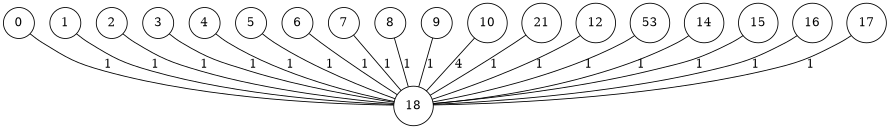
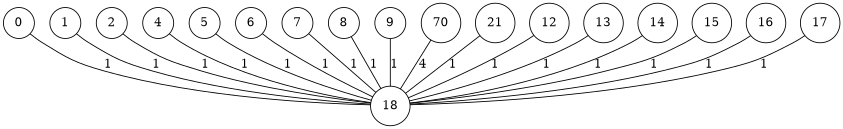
node "3": removed
node "10": label "10" -> "70"
node "53": label "53" -> "13"
